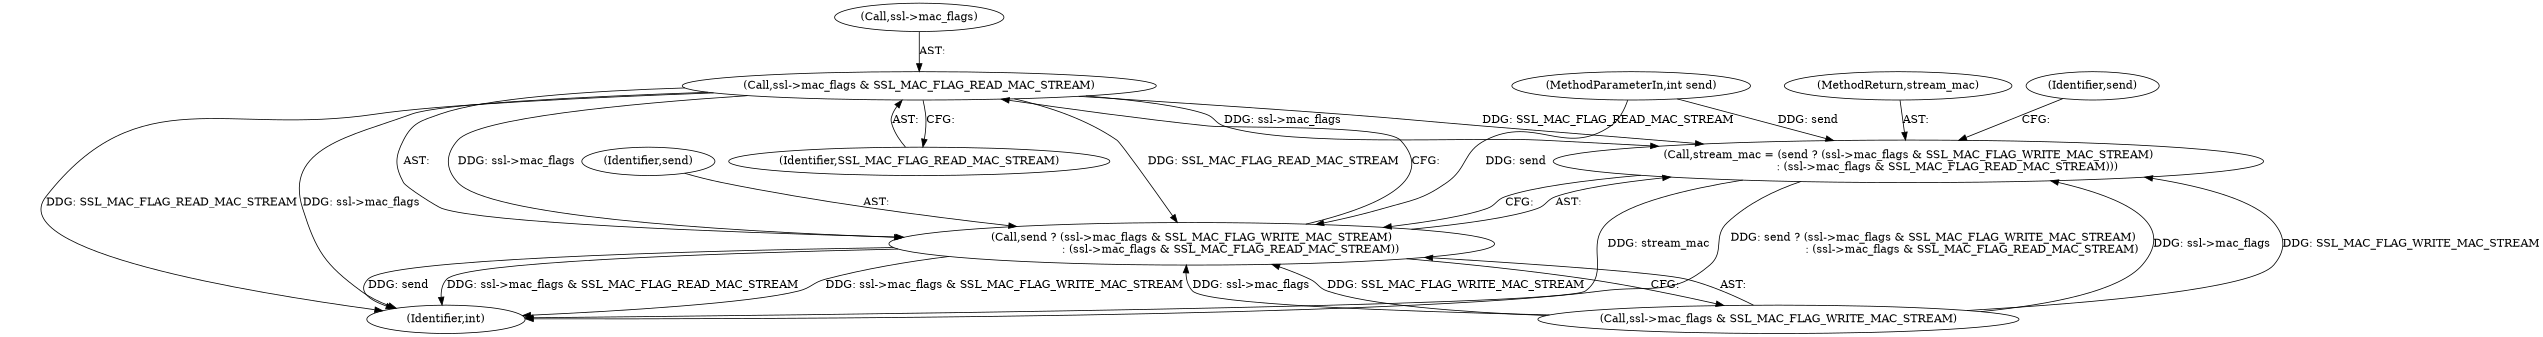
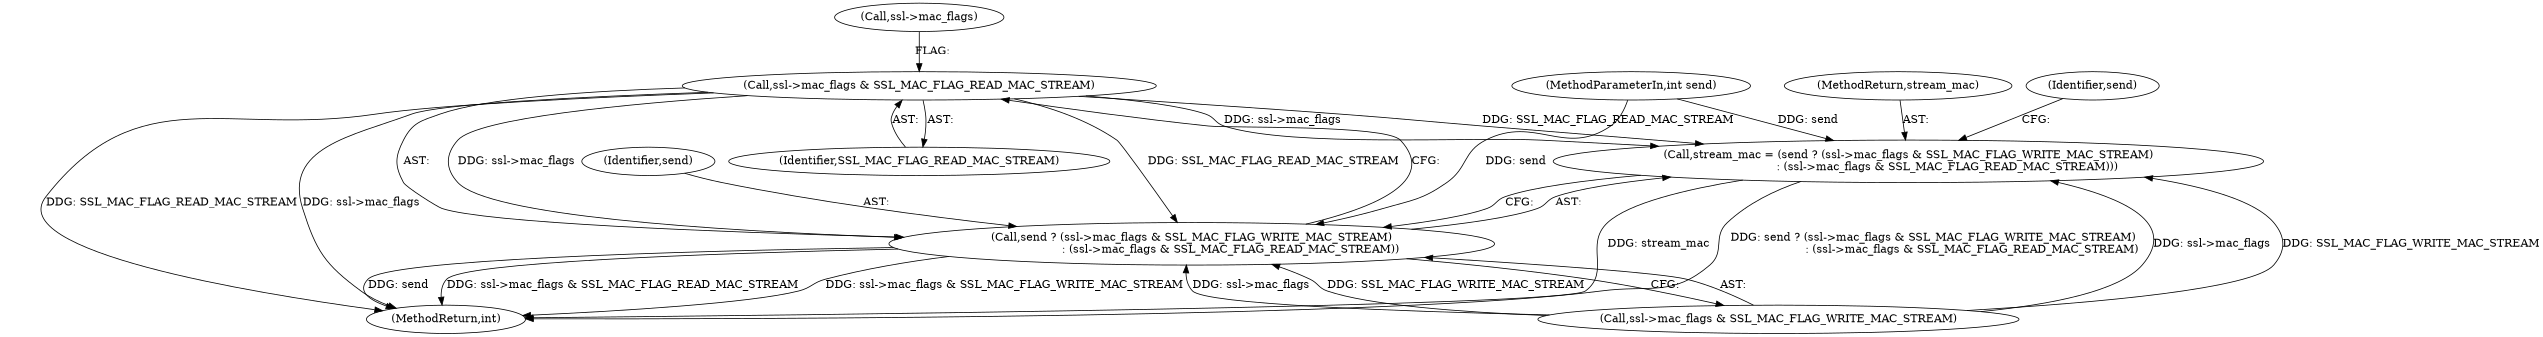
edge "(Call,ssl->mac_flags)" -> "(Call,ssl->mac_flags & SSL_MAC_FLAG_READ_MAC_STREAM)": label "AST: " -> "FLAG: "
edge "(Call,ssl->mac_flags & SSL_MAC_FLAG_READ_MAC_STREAM)" -> "(Identifier,SSL_MAC_FLAG_READ_MAC_STREAM)": label "CFG: " -> "AST: "
node "(Identifier,int)": label "(Identifier,int)" -> "(MethodReturn,int)"
